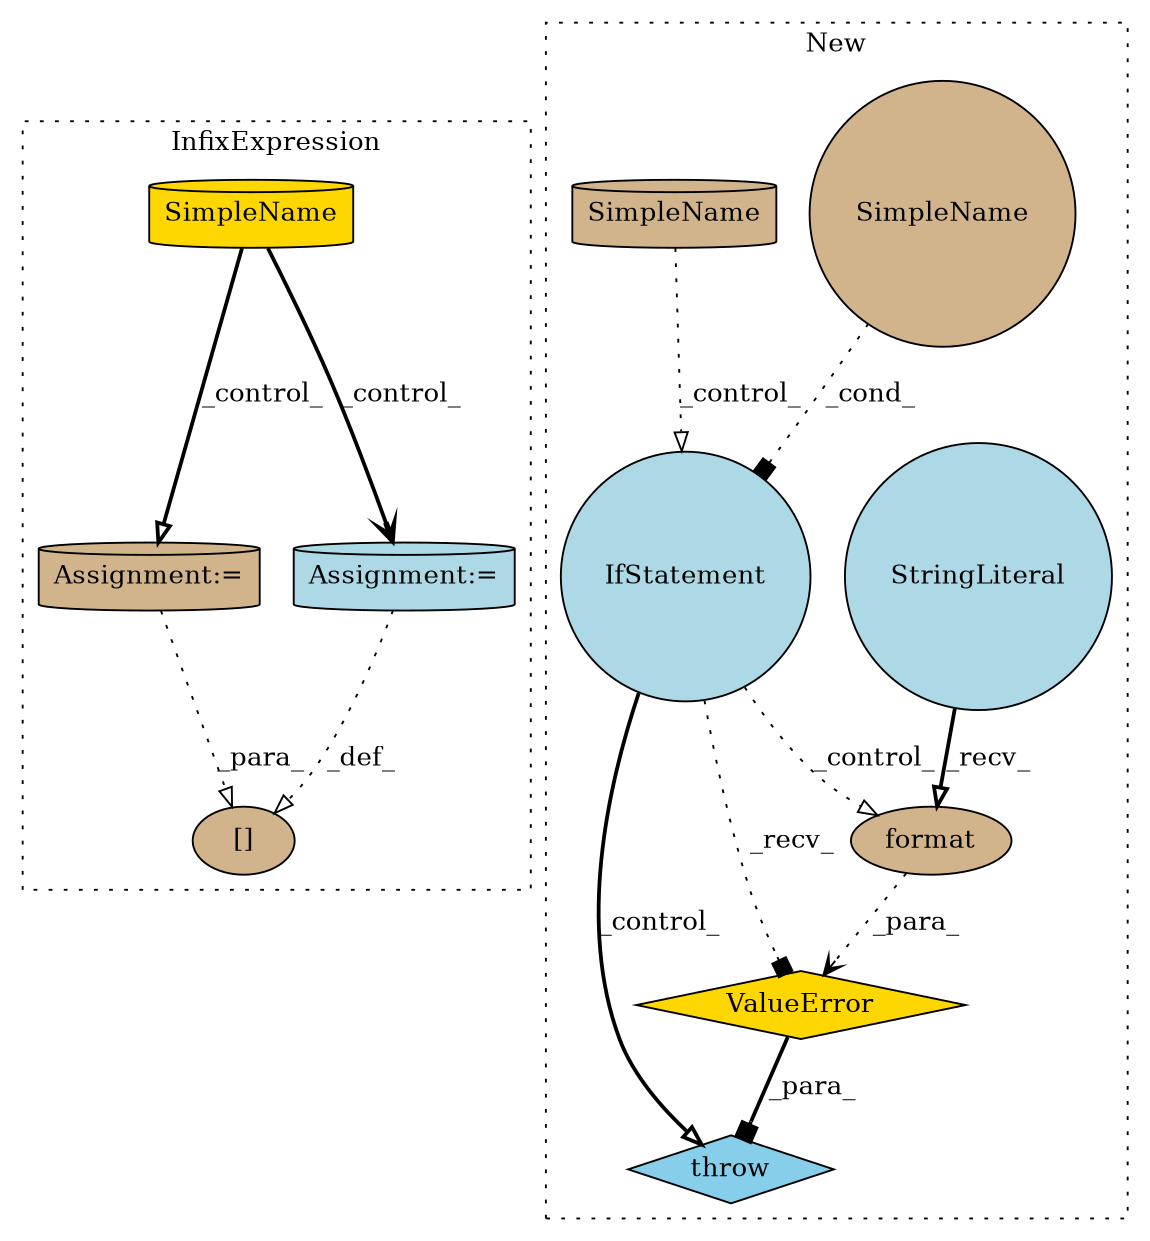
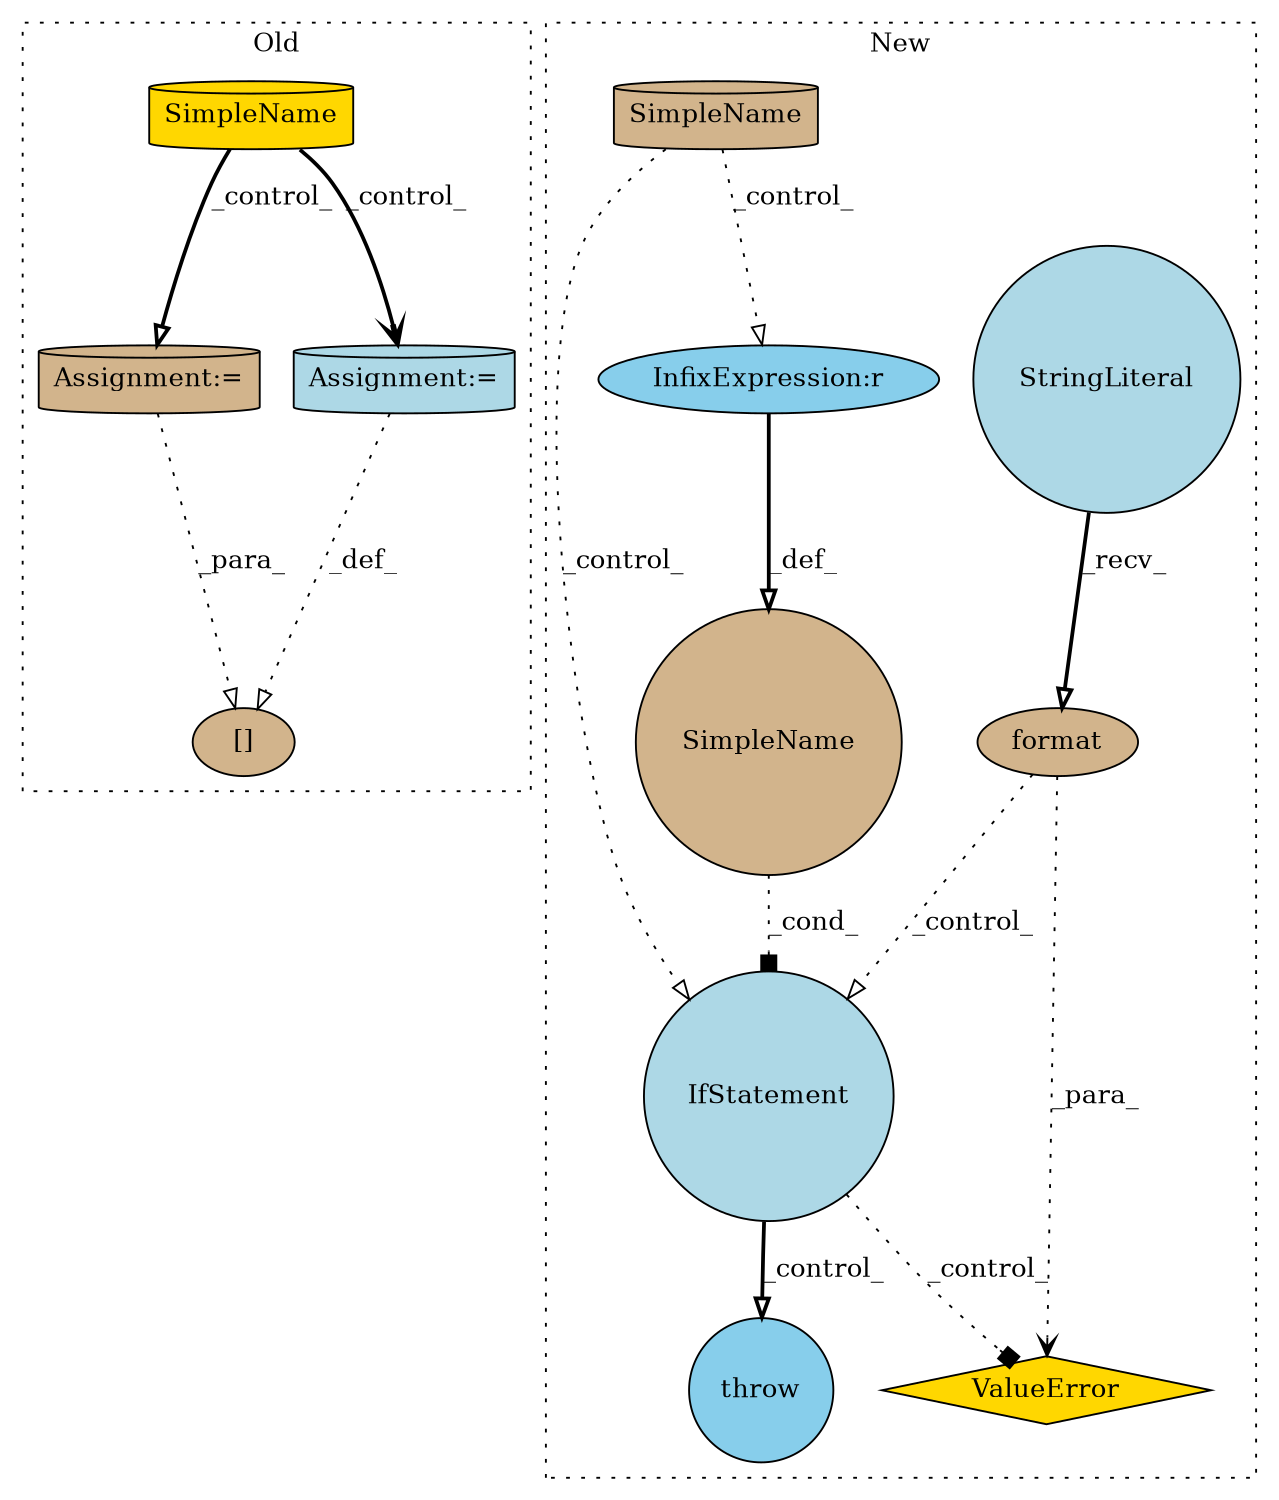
cluster "InfixExpression": label "InfixExpression" -> "Old"
node "InfixExpression:r": added
edge "IfStatement" -> "format": reversed
edge "IfStatement" -> "ValueError": label "_recv_" -> "_control_"
edge "ValueError" -> "throw": removed, label "_para_"
node "throw": shape diamond -> circle
